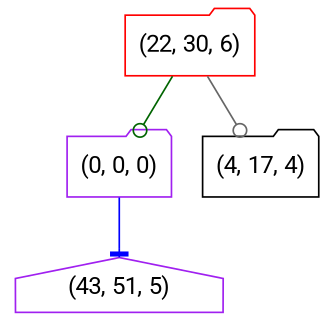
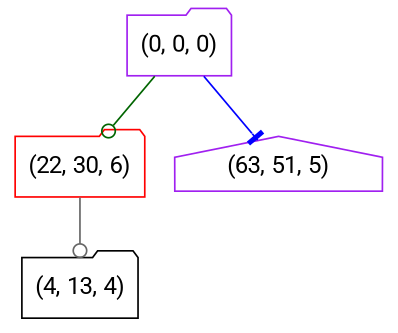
edge "(22, 30, 6)" -> "(0, 0, 0)": reversed
node "(4, 17, 4)": label "(4, 17, 4)" -> "(4, 13, 4)"
node "(43, 51, 5)": label "(43, 51, 5)" -> "(63, 51, 5)"
